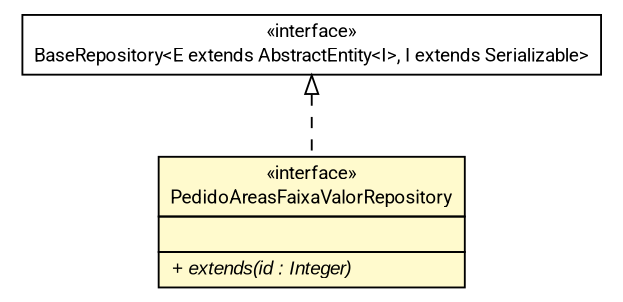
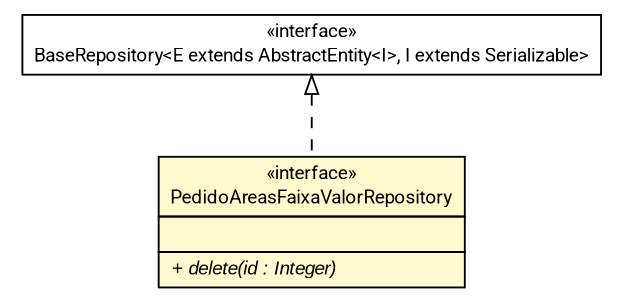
node "PedidoAreasFaixaValorRepository": text "+ extends(id : Integer)" -> "+ delete(id : Integer)"
